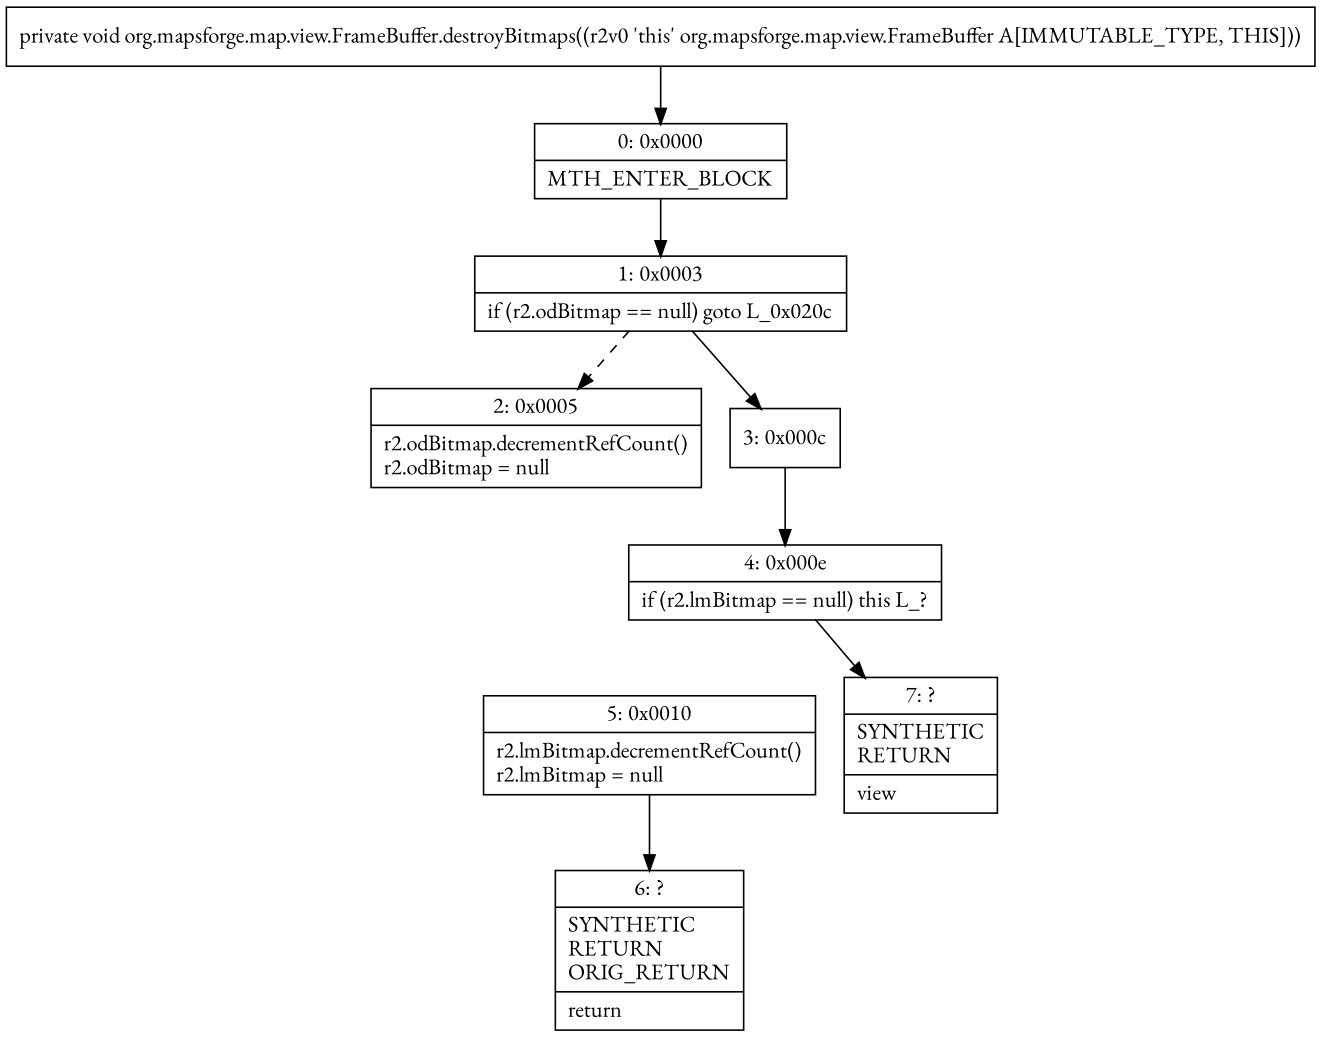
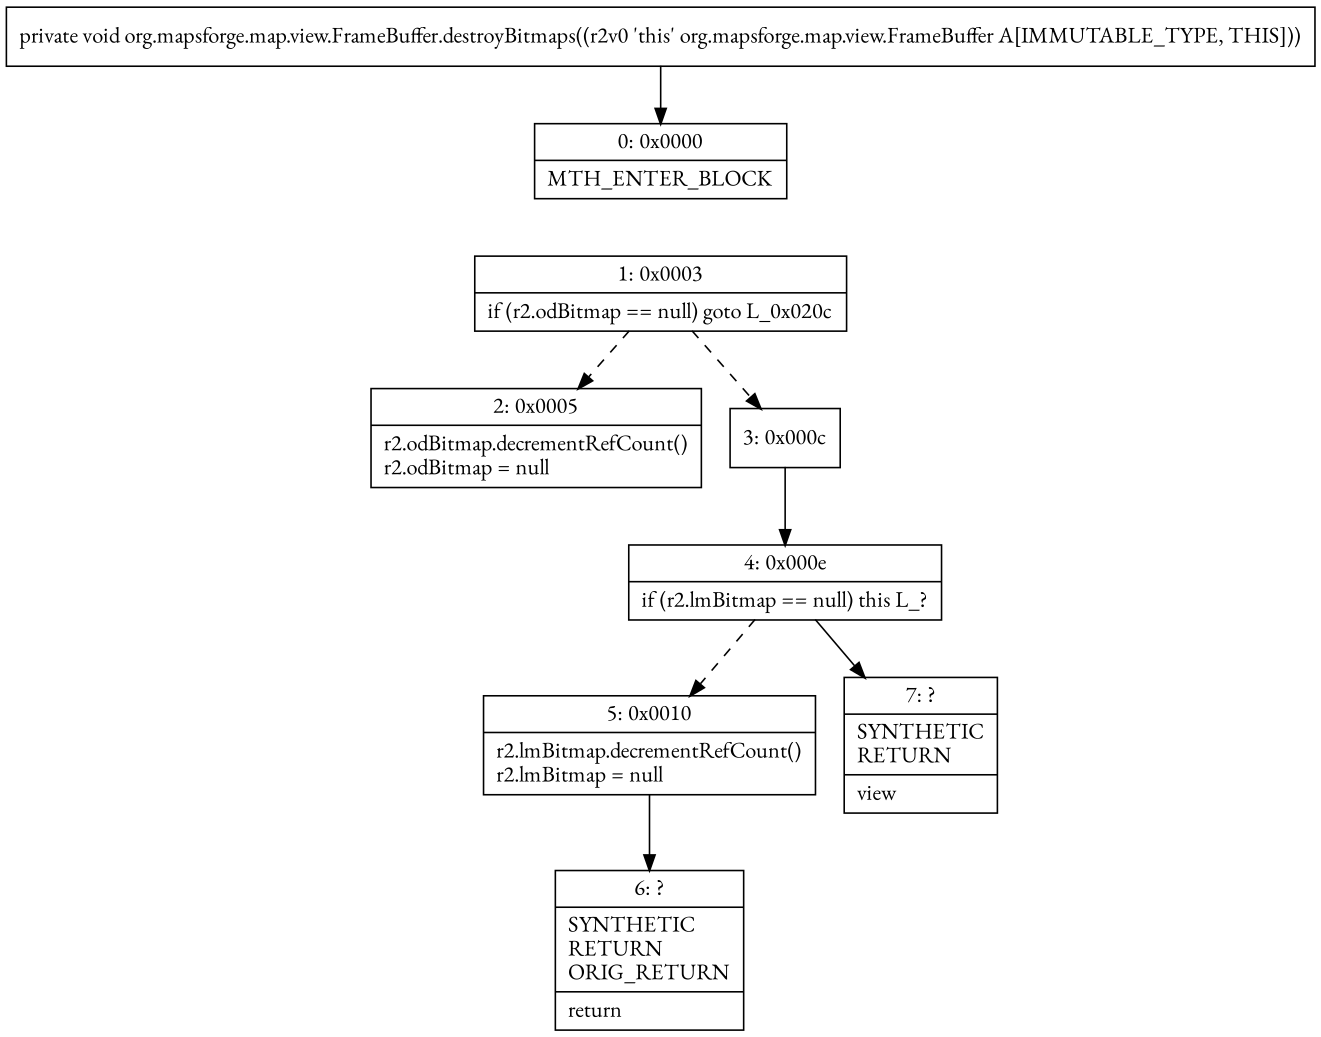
edge "0: 0x0000" -> "1: 0x0003": removed
edge "1: 0x0003" -> "3: 0x000c": style solid -> dashed
edge "4: 0x000e" -> "5: 0x0010": added
